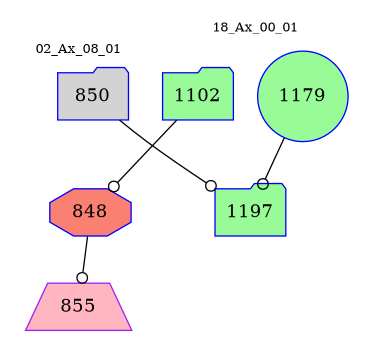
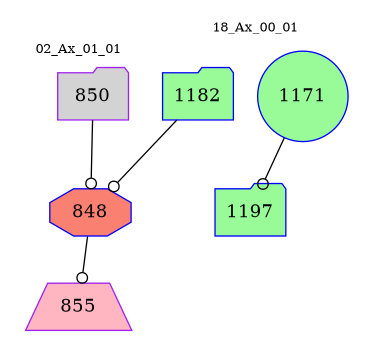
cluster "02_Ax_08_01": label "02_Ax_08_01" -> "02_Ax_01_01"
node "850": color blue -> purple
node "1102": label "1102" -> "1182"
node "1179": label "1179" -> "1171"
edge "850" -> "1197": now "850" -> "848"
